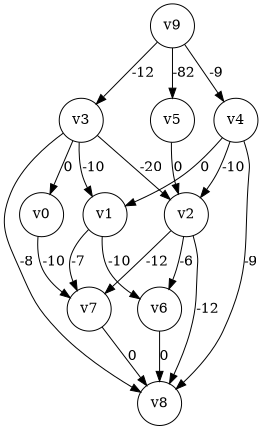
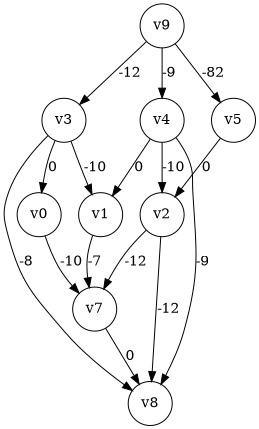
edge "v3" -> "v2": removed, label "-20"
node "v6": removed
